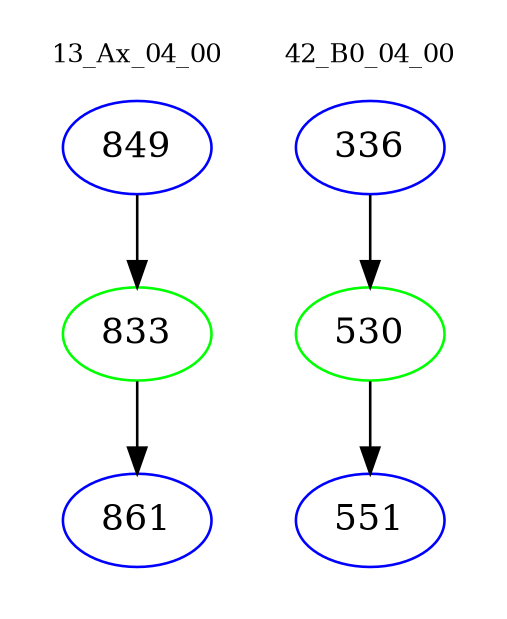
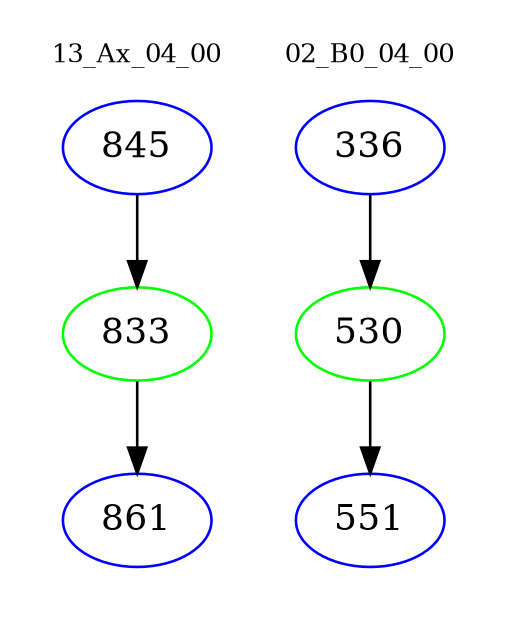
cluster "42_B0_04_00": label "42_B0_04_00" -> "02_B0_04_00"
node "849": label "849" -> "845"
